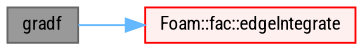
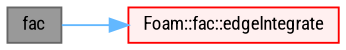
node "gradf": label "gradf" -> "fac"
